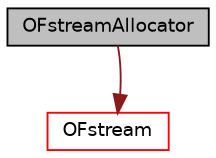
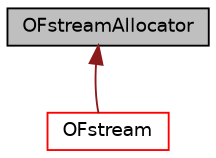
edge "OFstreamAllocator" -> "OFstream": reversed
